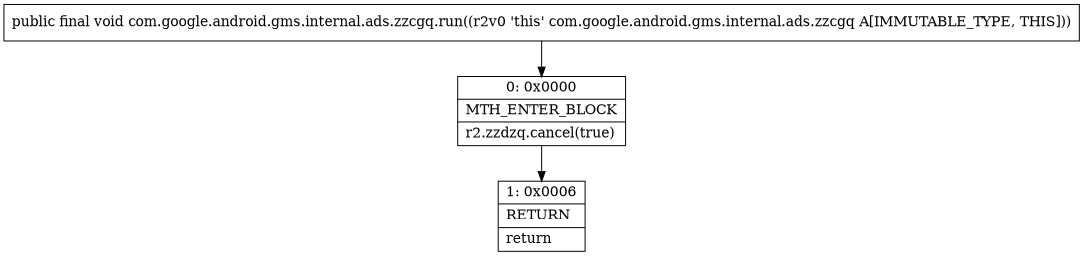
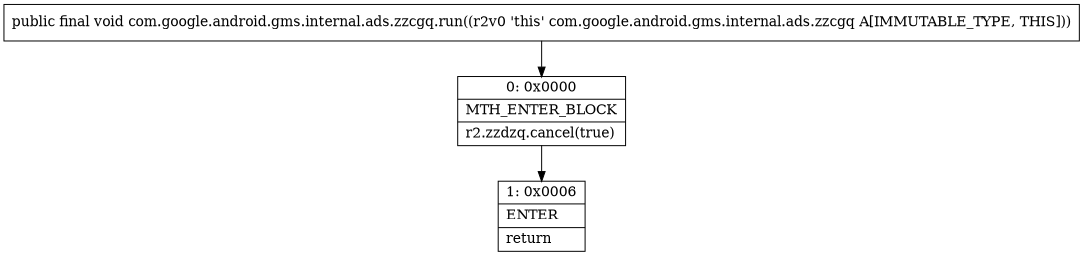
node "1: 0x0006": text "RETURN" -> "ENTER"
